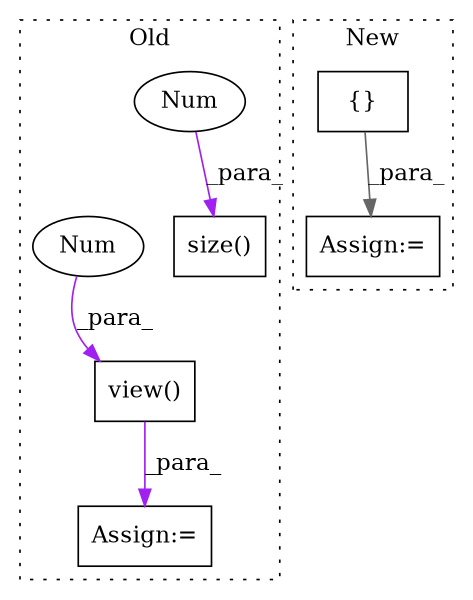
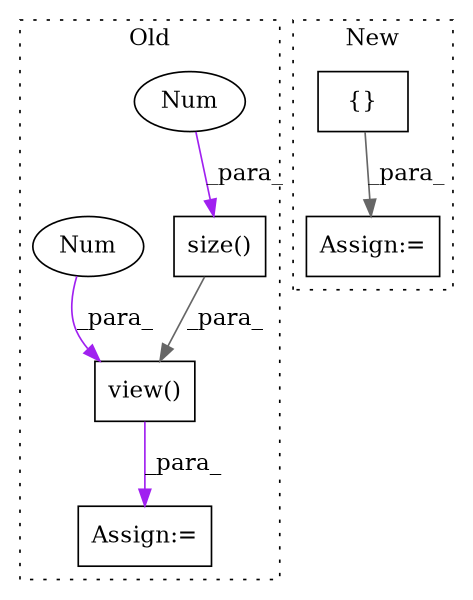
edge "size()" -> "view()": added, label "_para_"
